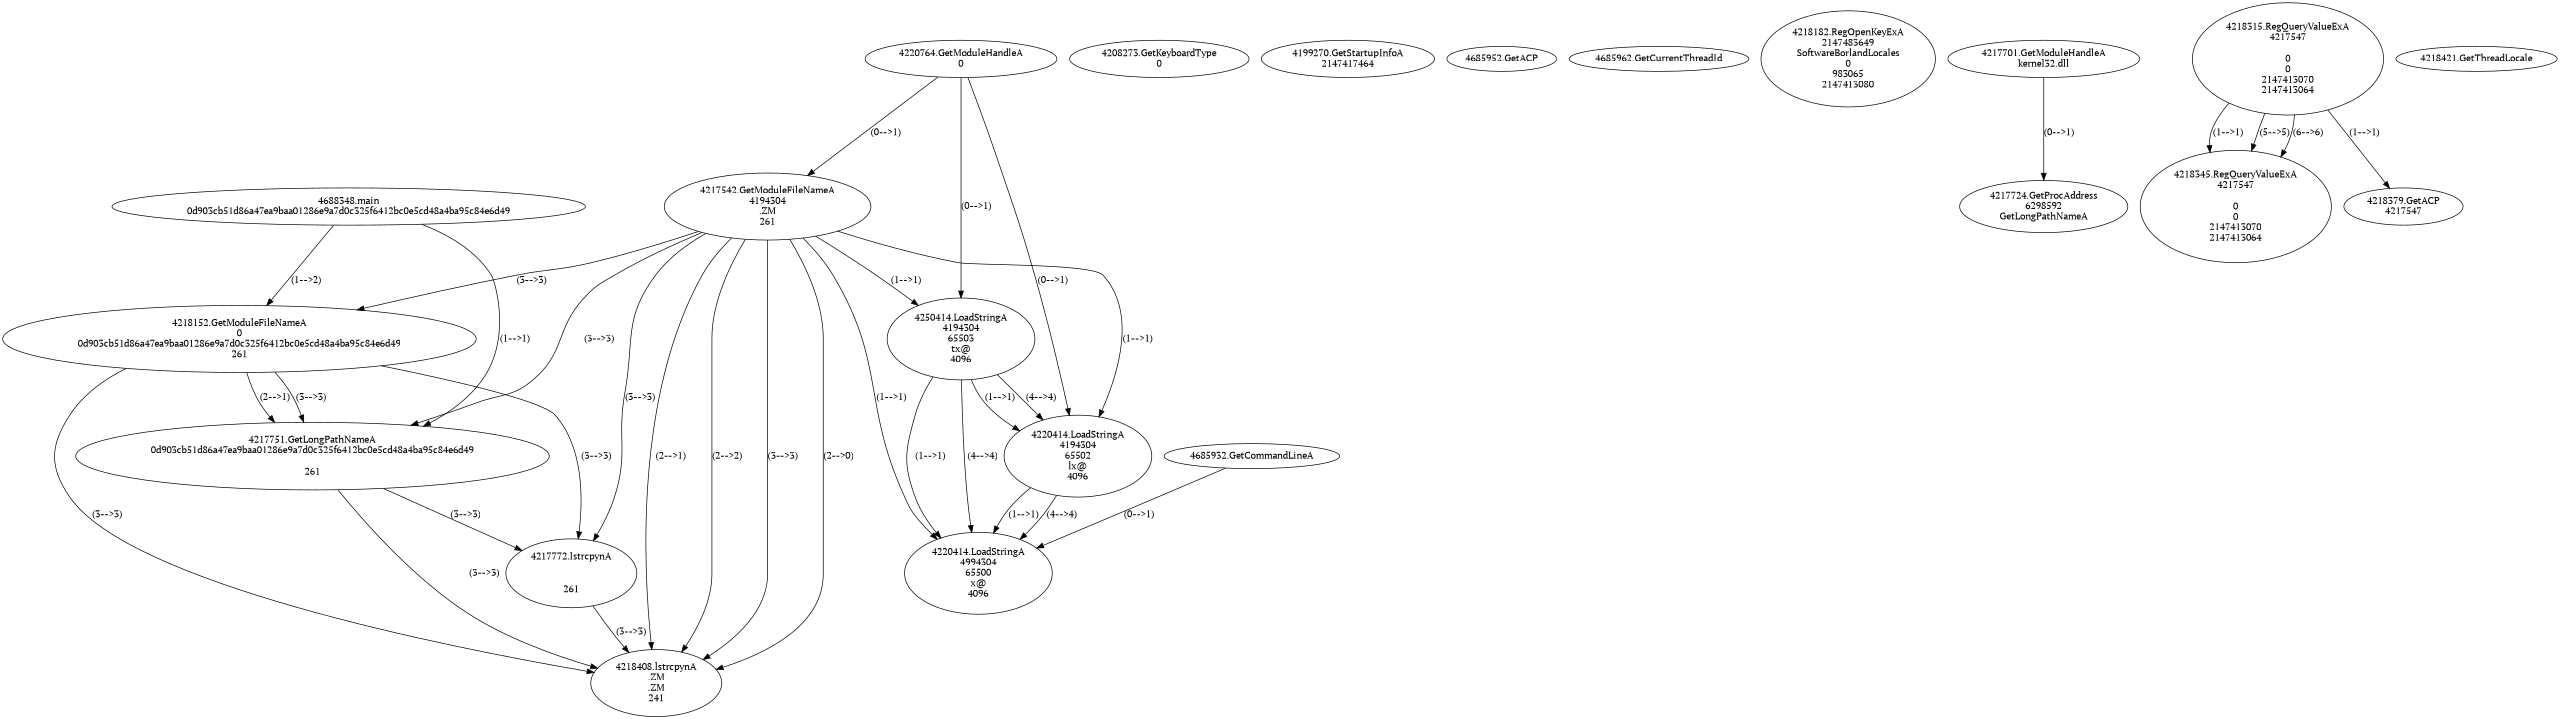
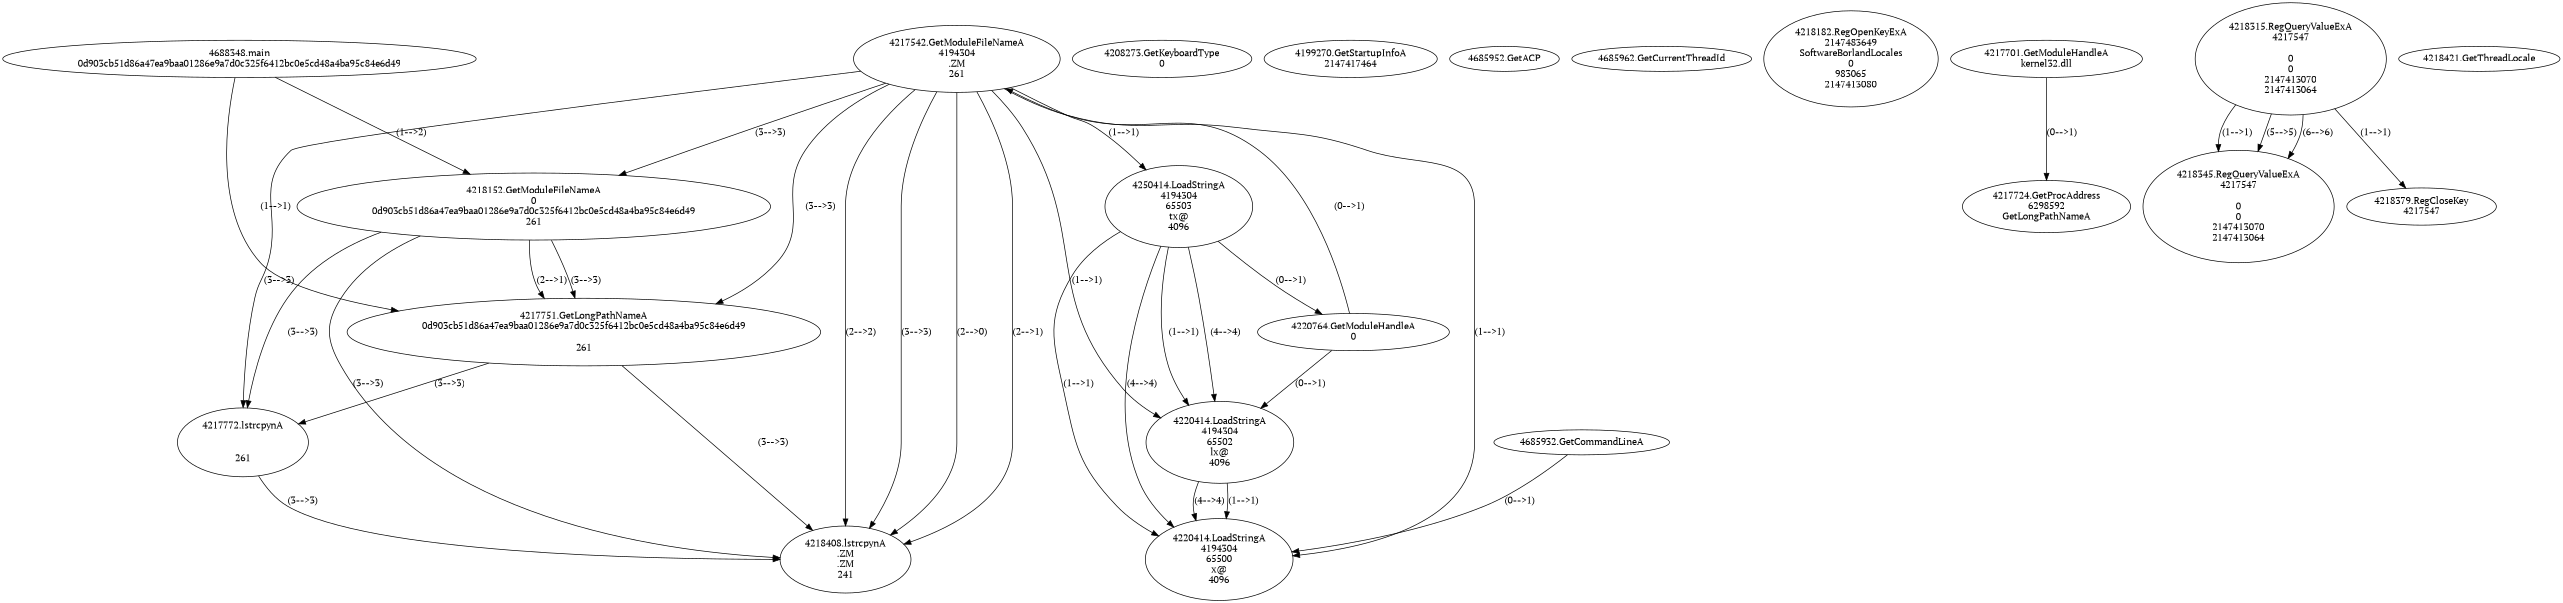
edge "4220764.GetModuleHandleA 0" -> "4250414.LoadStringA 4194304 65503 tx@ 4096": reversed
node "4218379.GetACP 4217547": label "4218379.GetACP 4217547" -> "4218379.RegCloseKey 4217547"
node "4220414.LoadStringA 4994304 65500 x@ 4096": label "4220414.LoadStringA 4994304 65500 x@ 4096" -> "4220414.LoadStringA 4194304 65500 x@ 4096"
